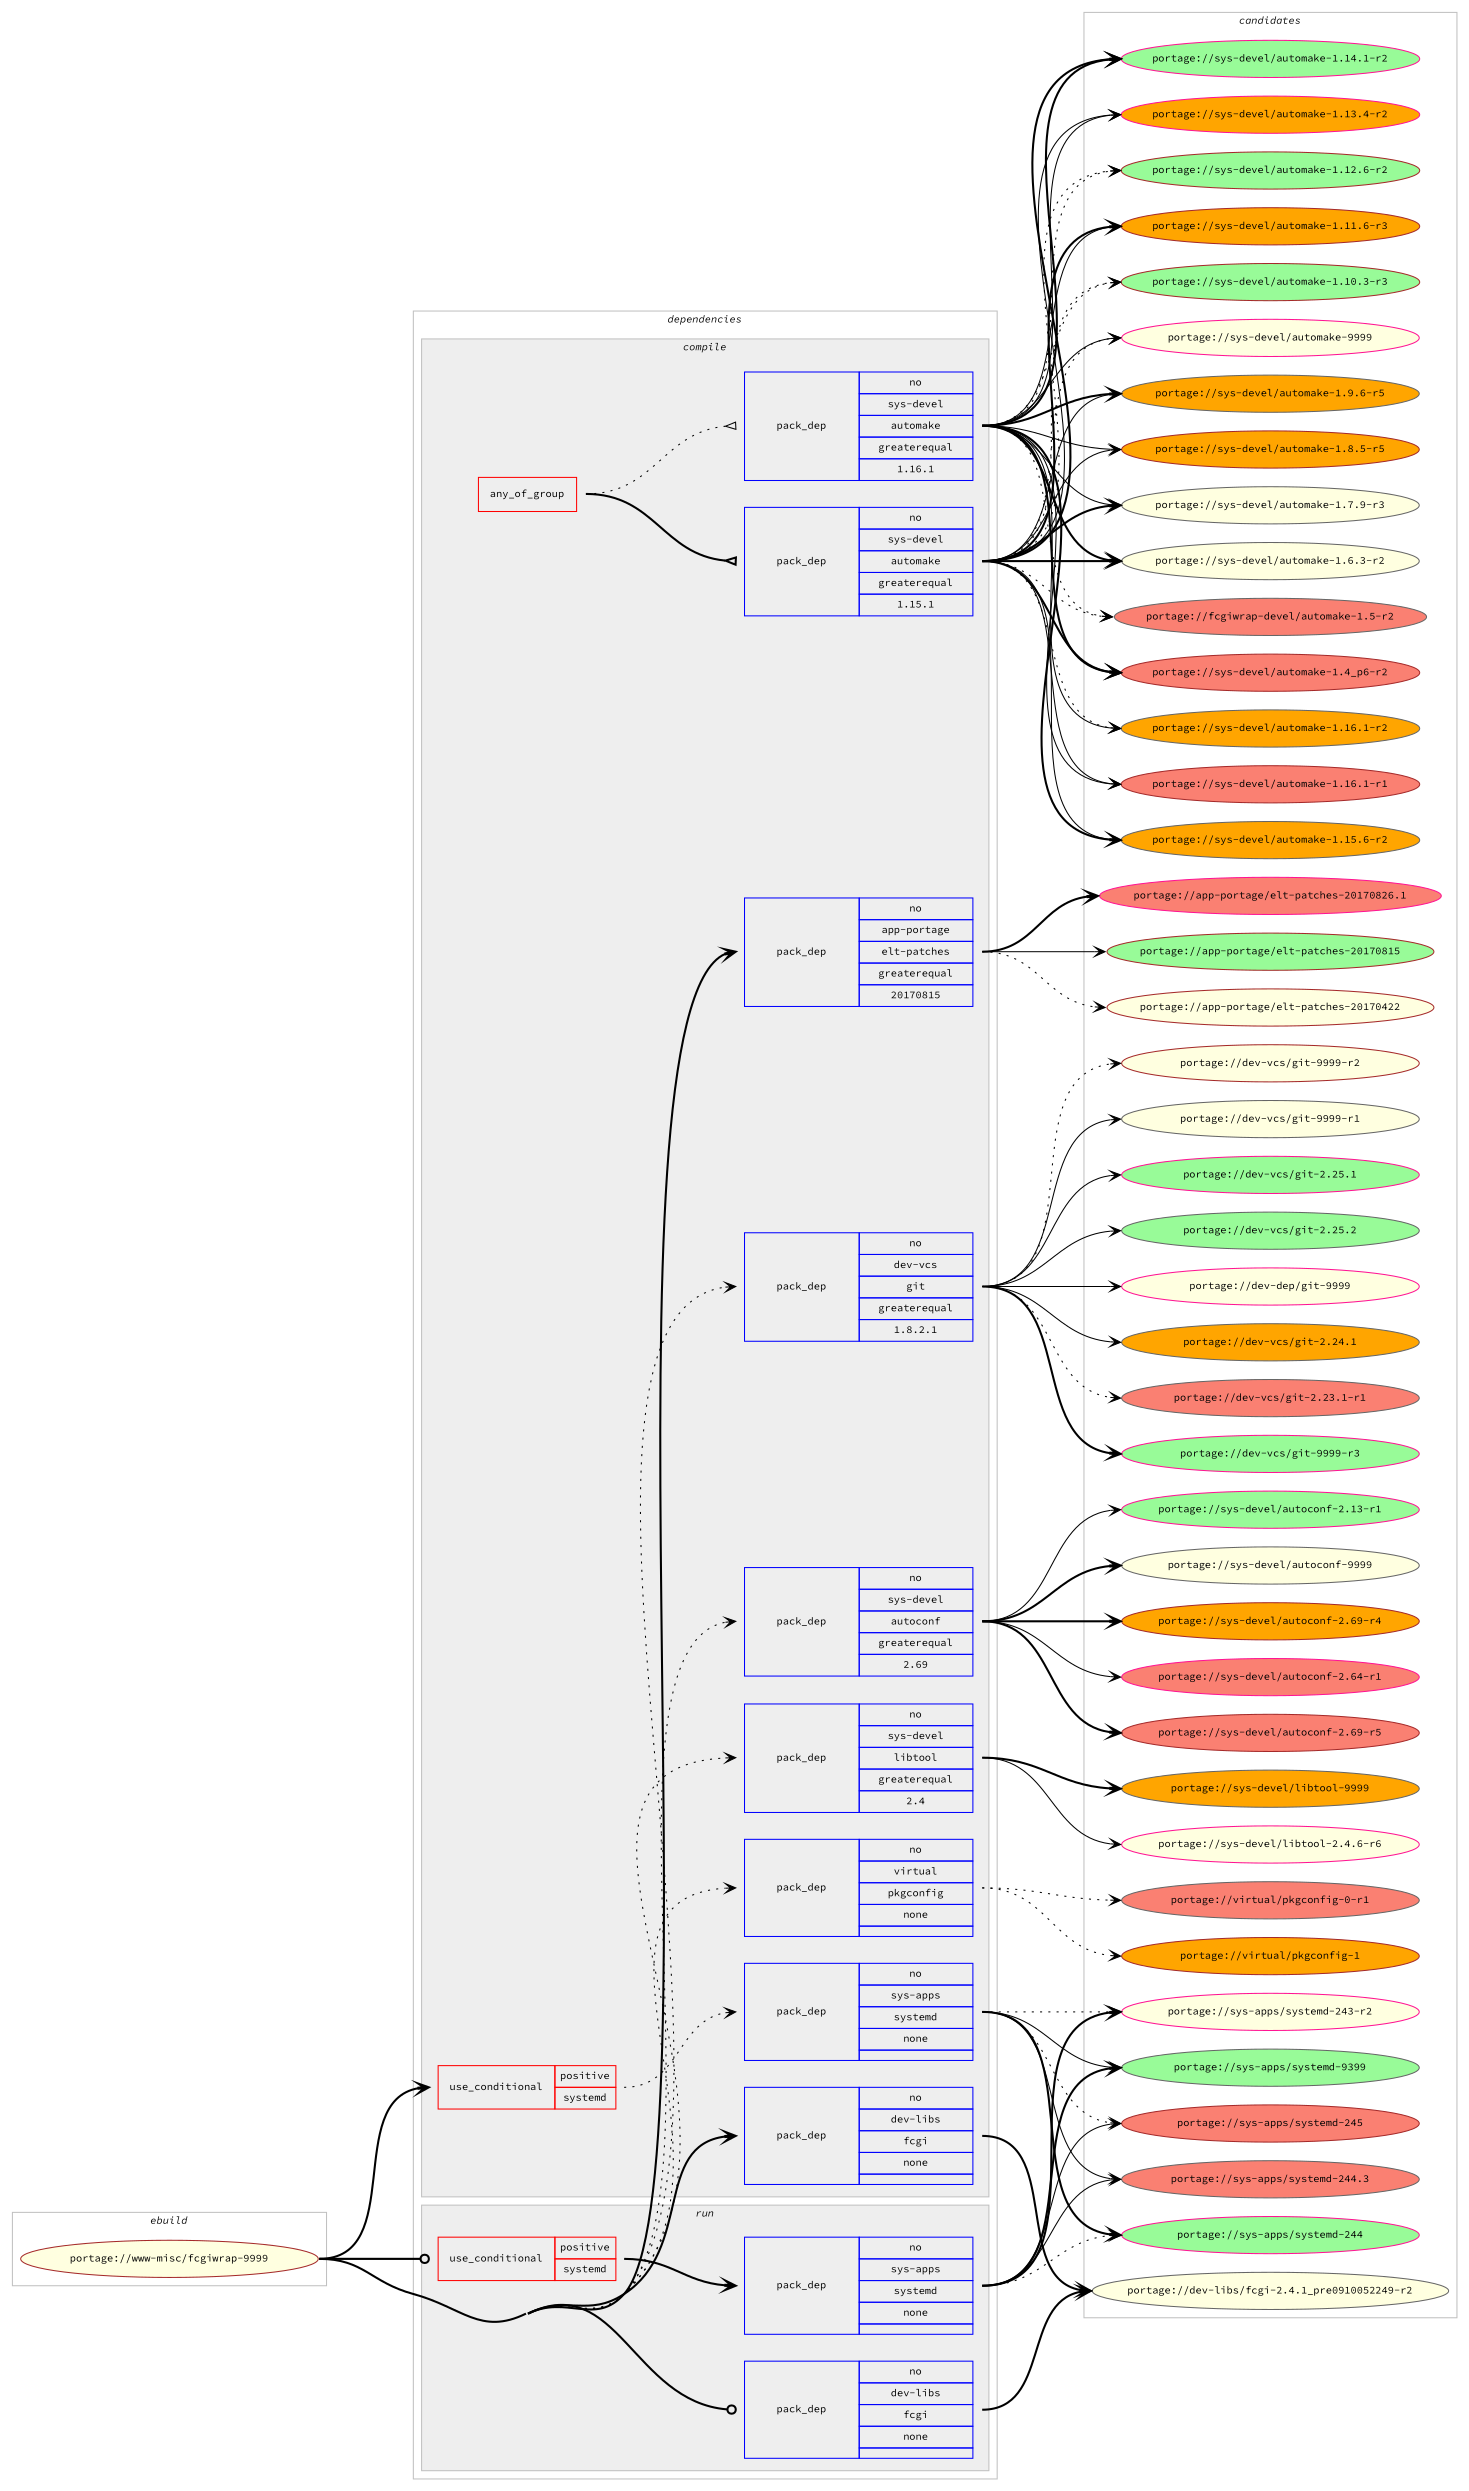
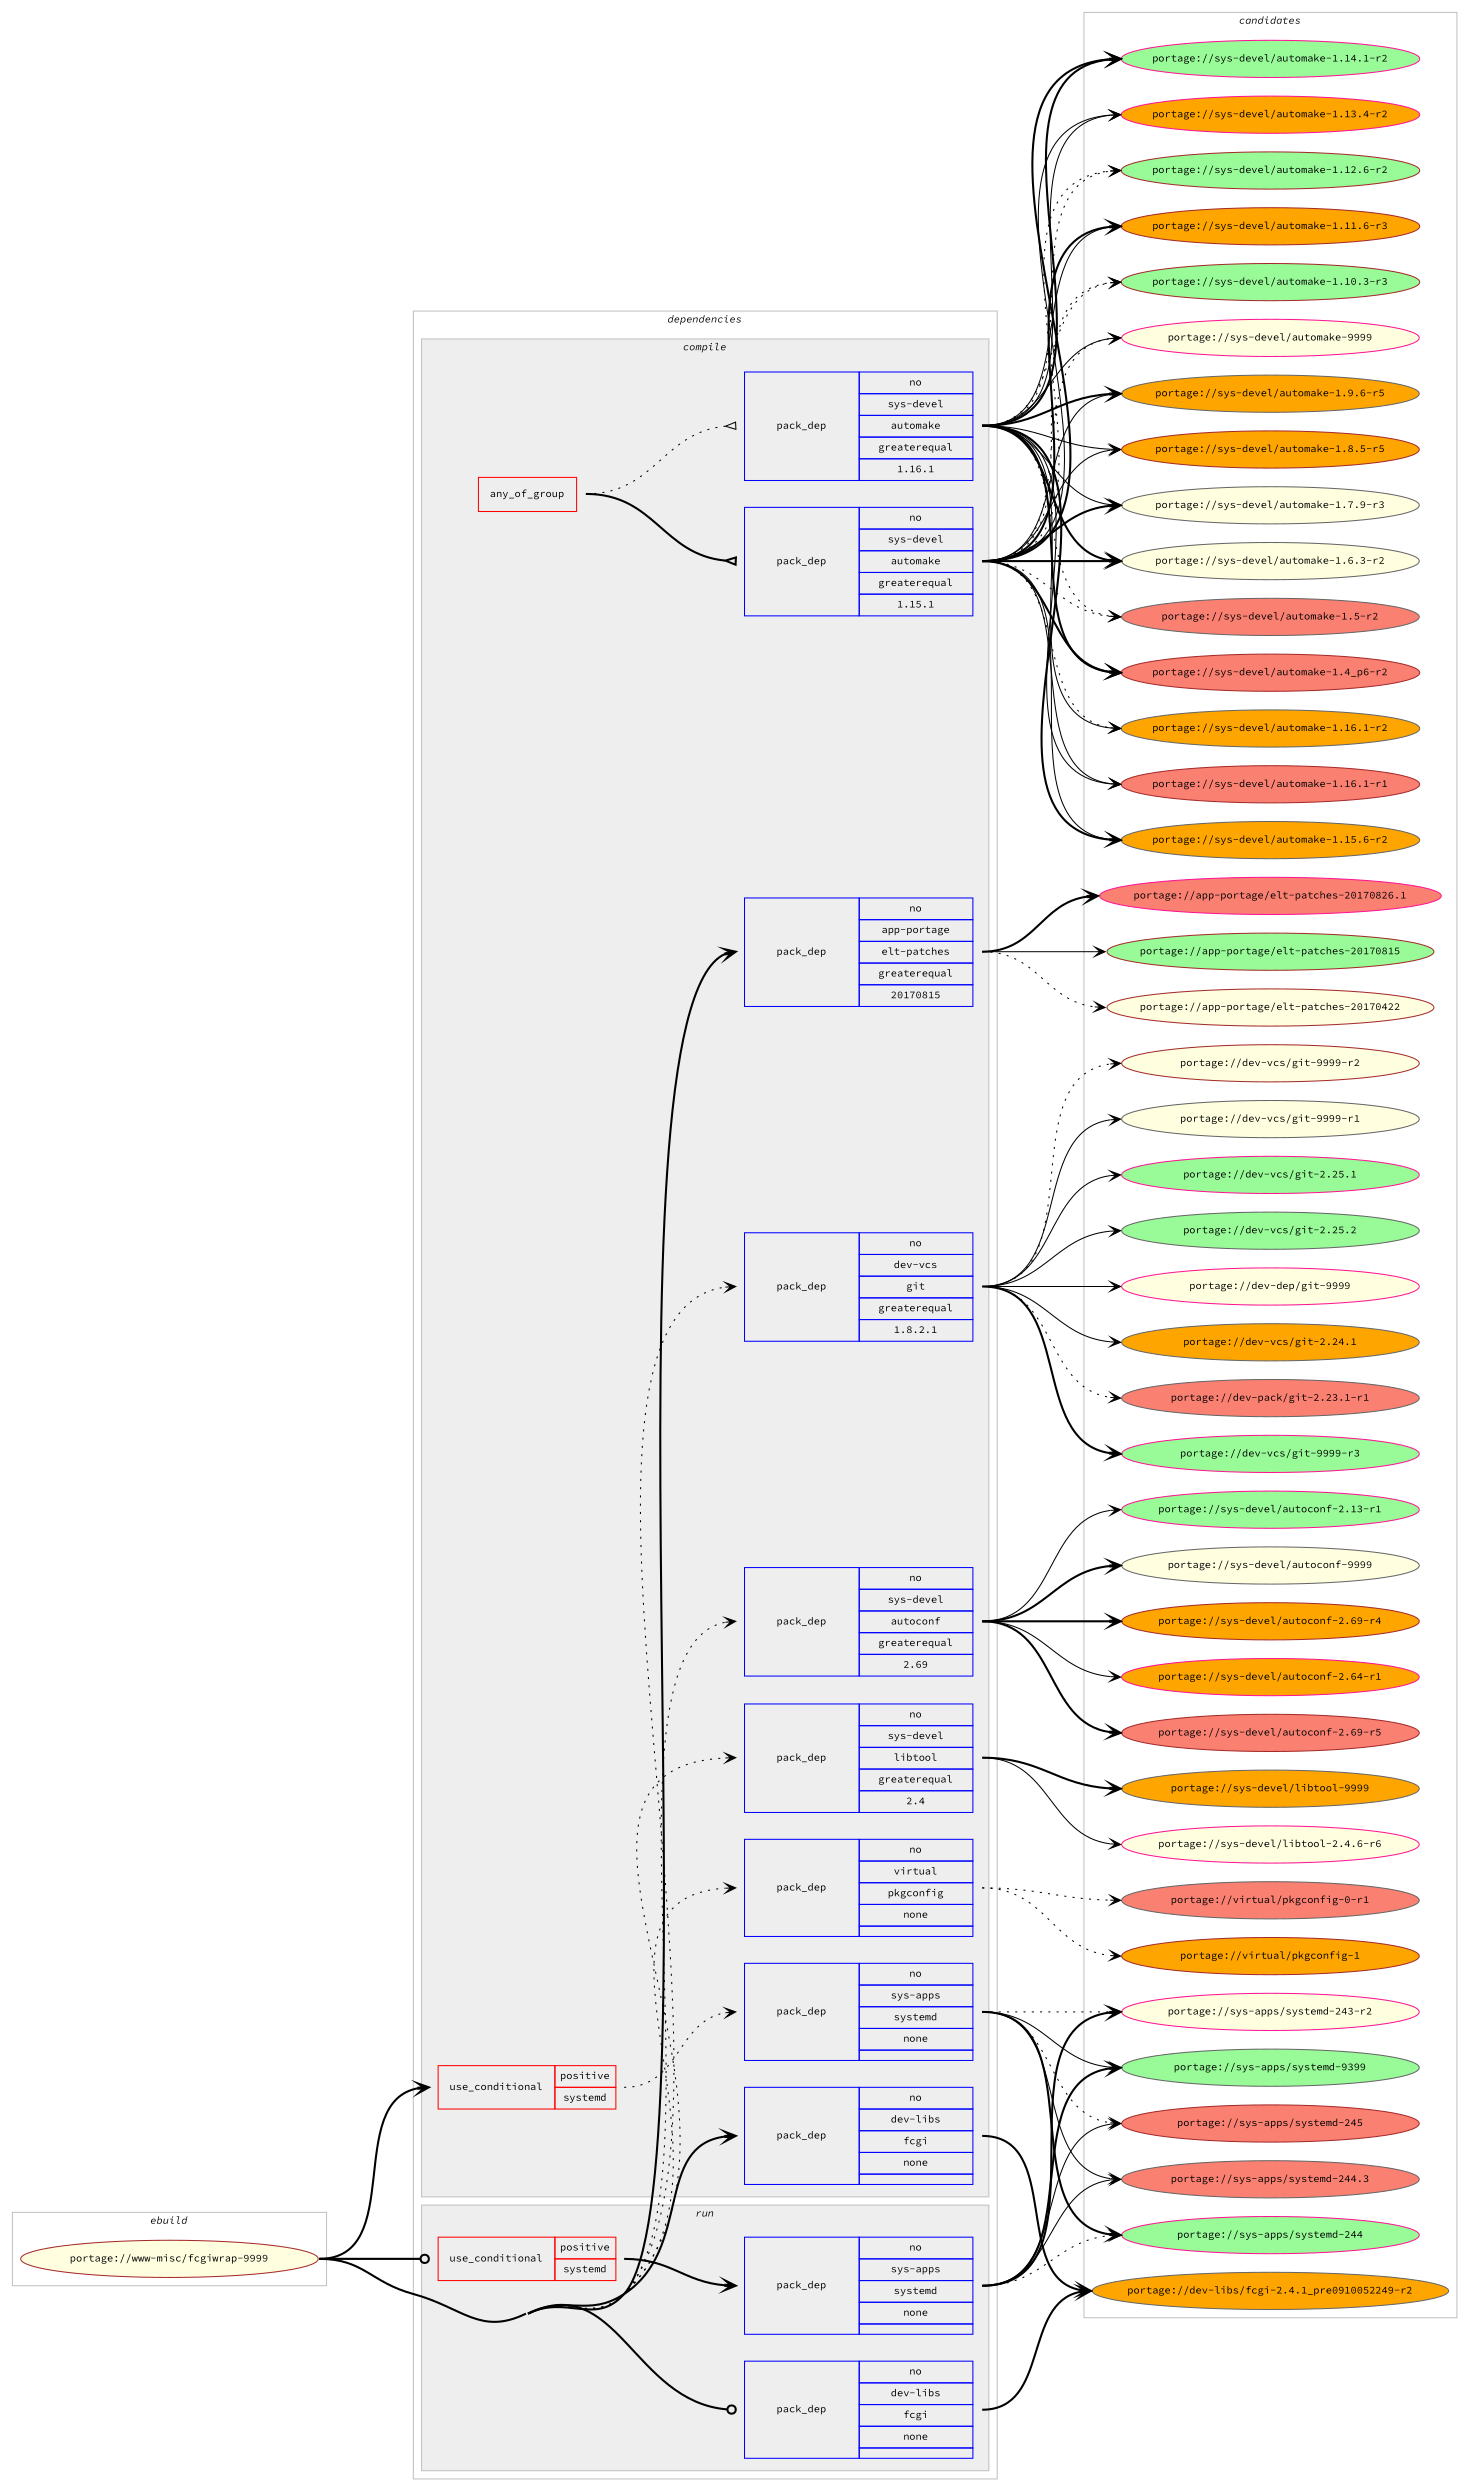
node "portage://fcgiwrap-devel/automake-1.5-r2": label "portage://fcgiwrap-devel/automake-1.5-r2" -> "portage://sys-devel/automake-1.5-r2"
node "portage://dev-vcs/git-2.23.1-r1": label "portage://dev-vcs/git-2.23.1-r1" -> "portage://dev-pack/git-2.23.1-r1"
node "portage://sys-devel/autoconf-2.64-r1": fillcolor salmon -> orange
node "portage://dev-libs/fcgi-2.4.1_pre0910052249-r2": fillcolor lightyellow -> orange
